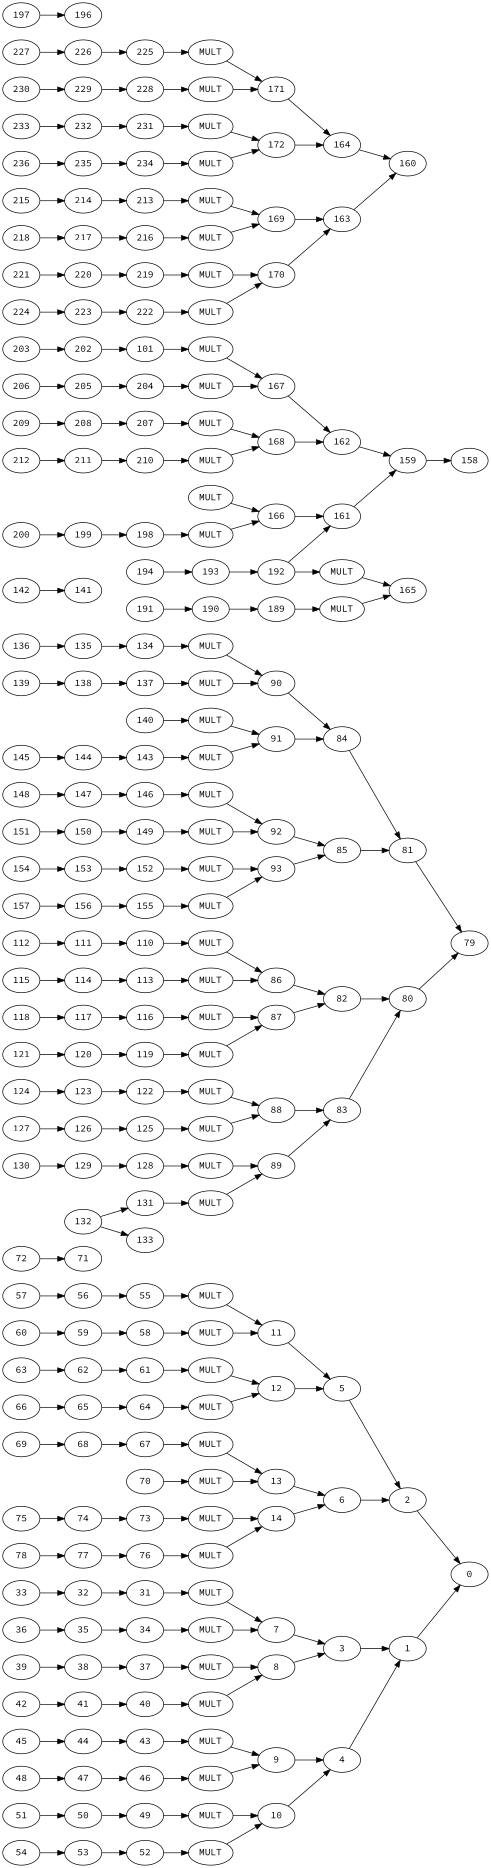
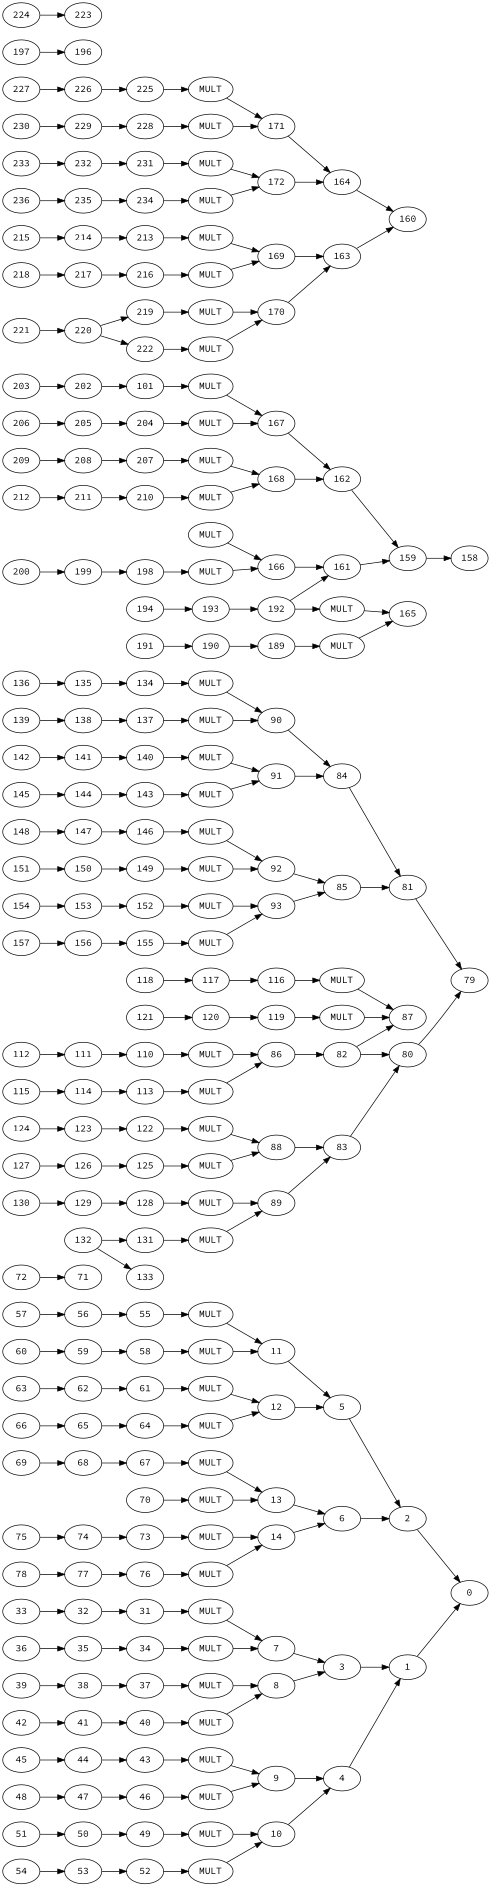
edge "223" -> "222": now "220" -> "222"
edge "141" -> "140": added
edge "87" -> "82": reversed
